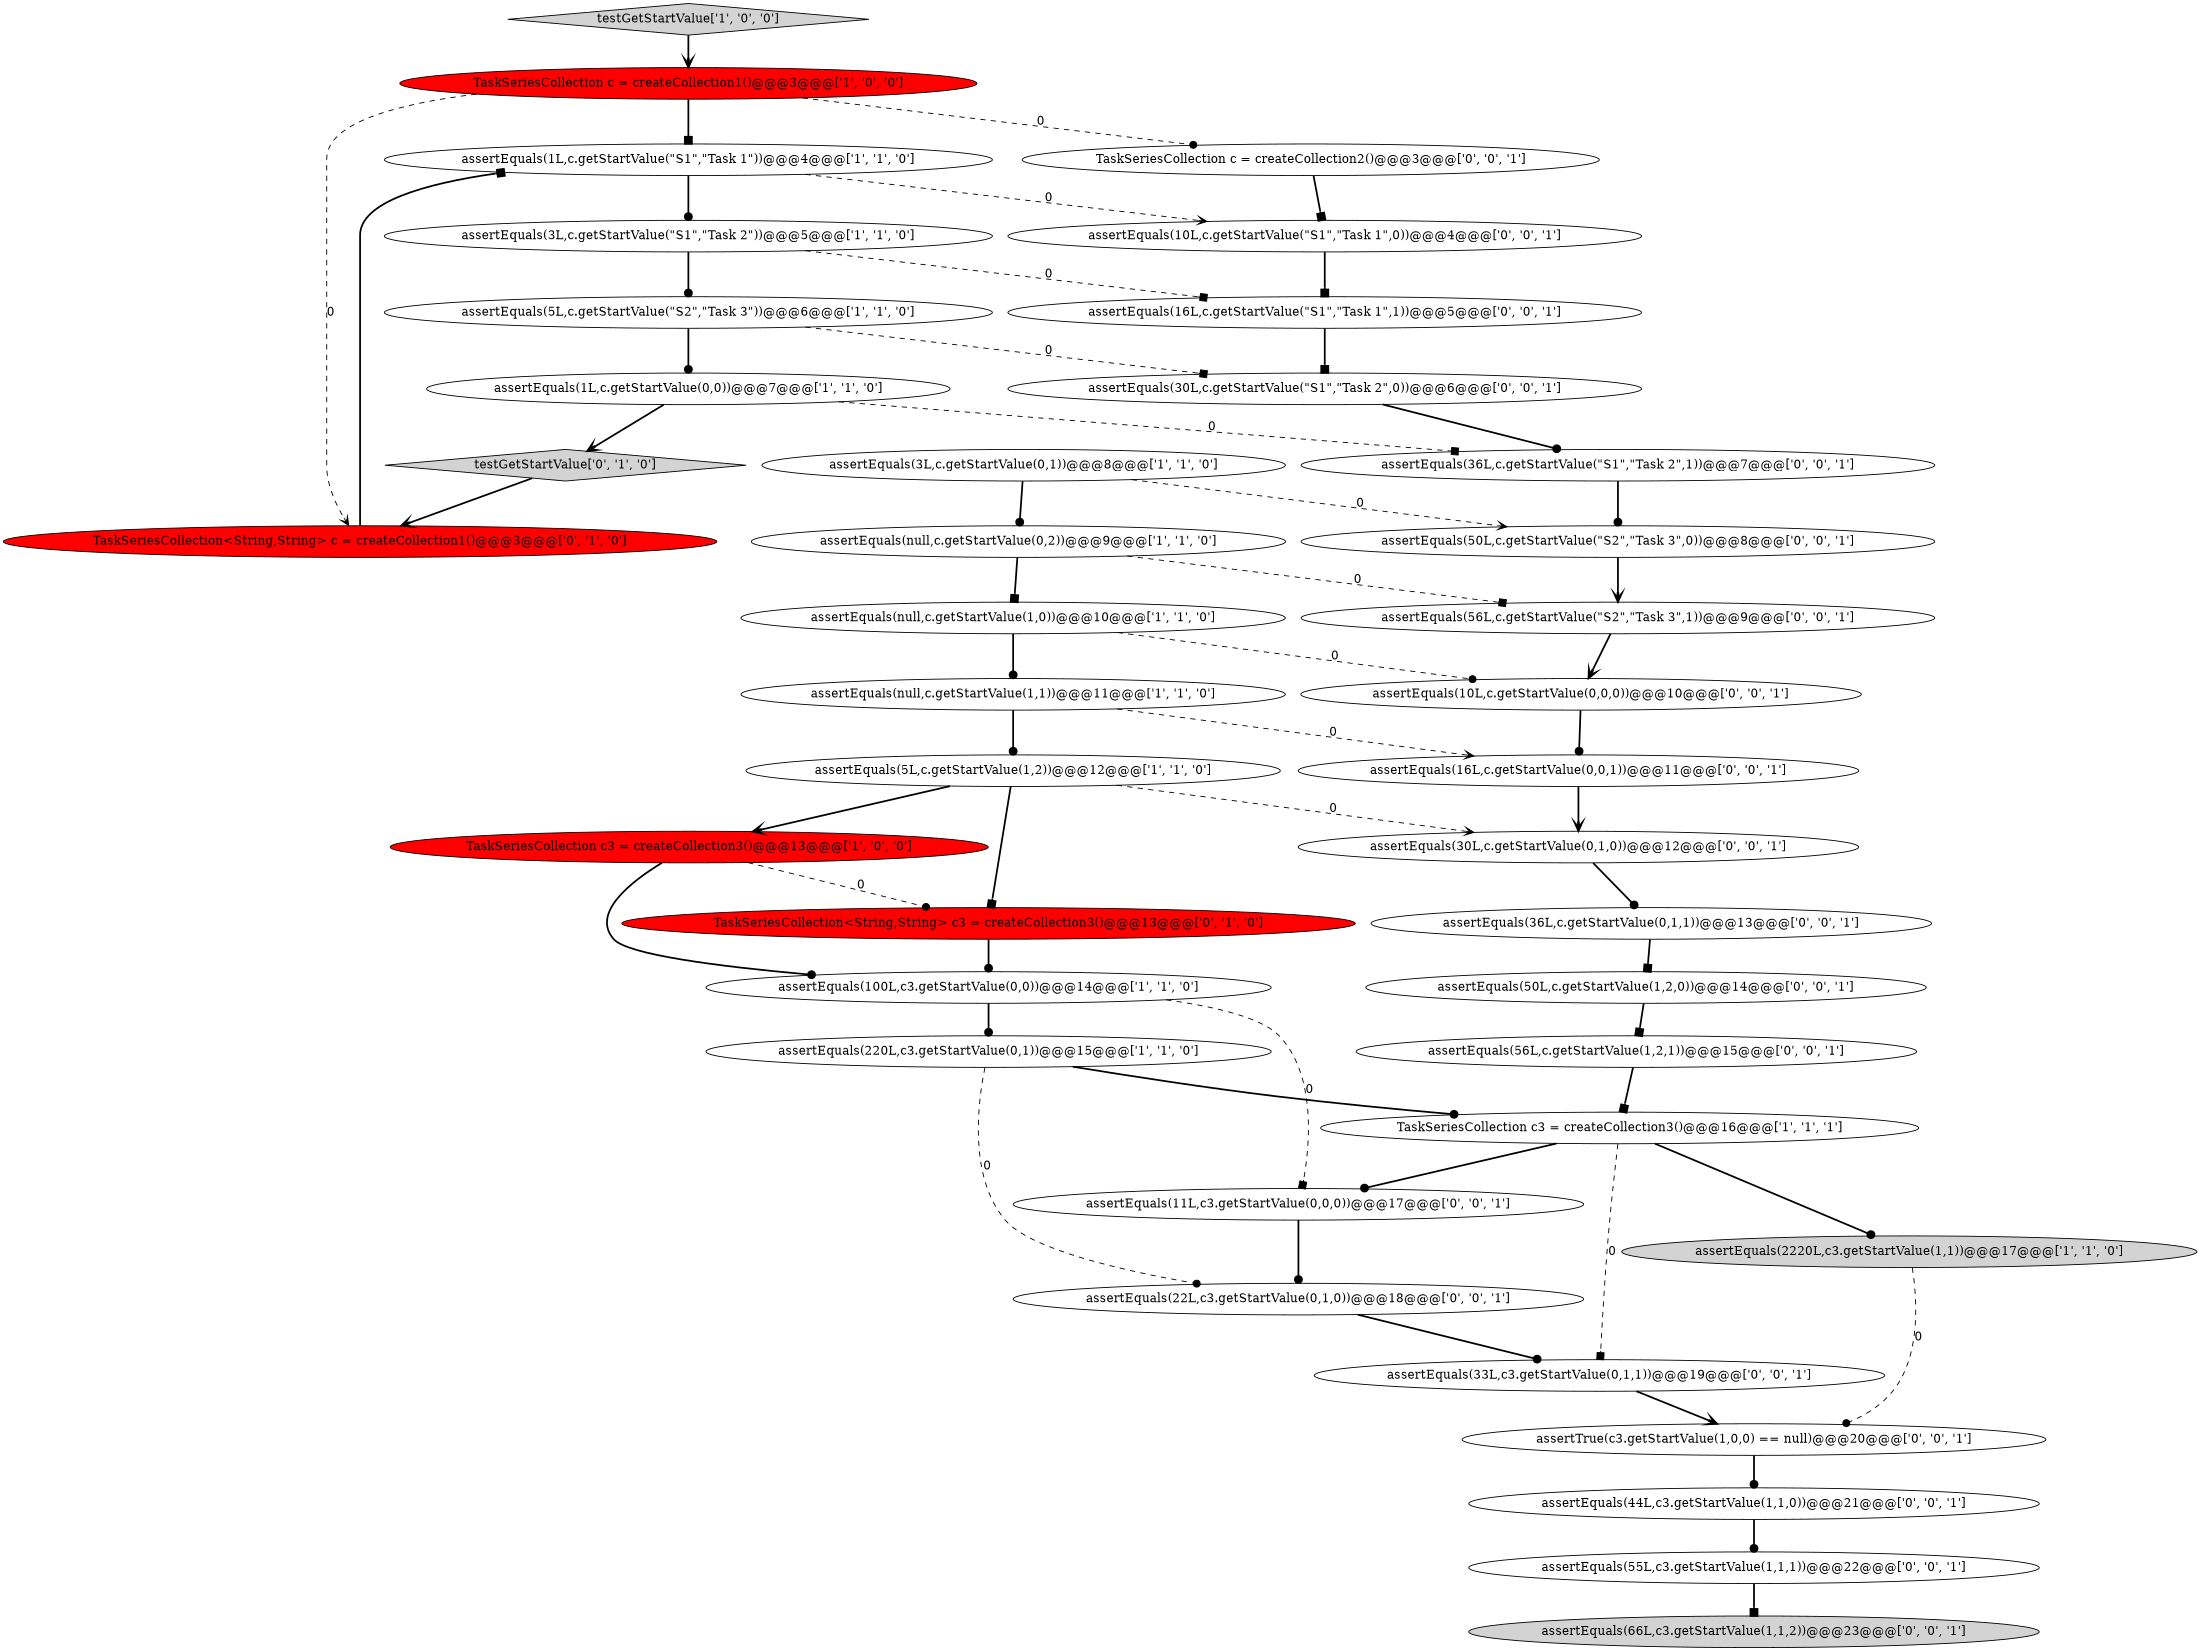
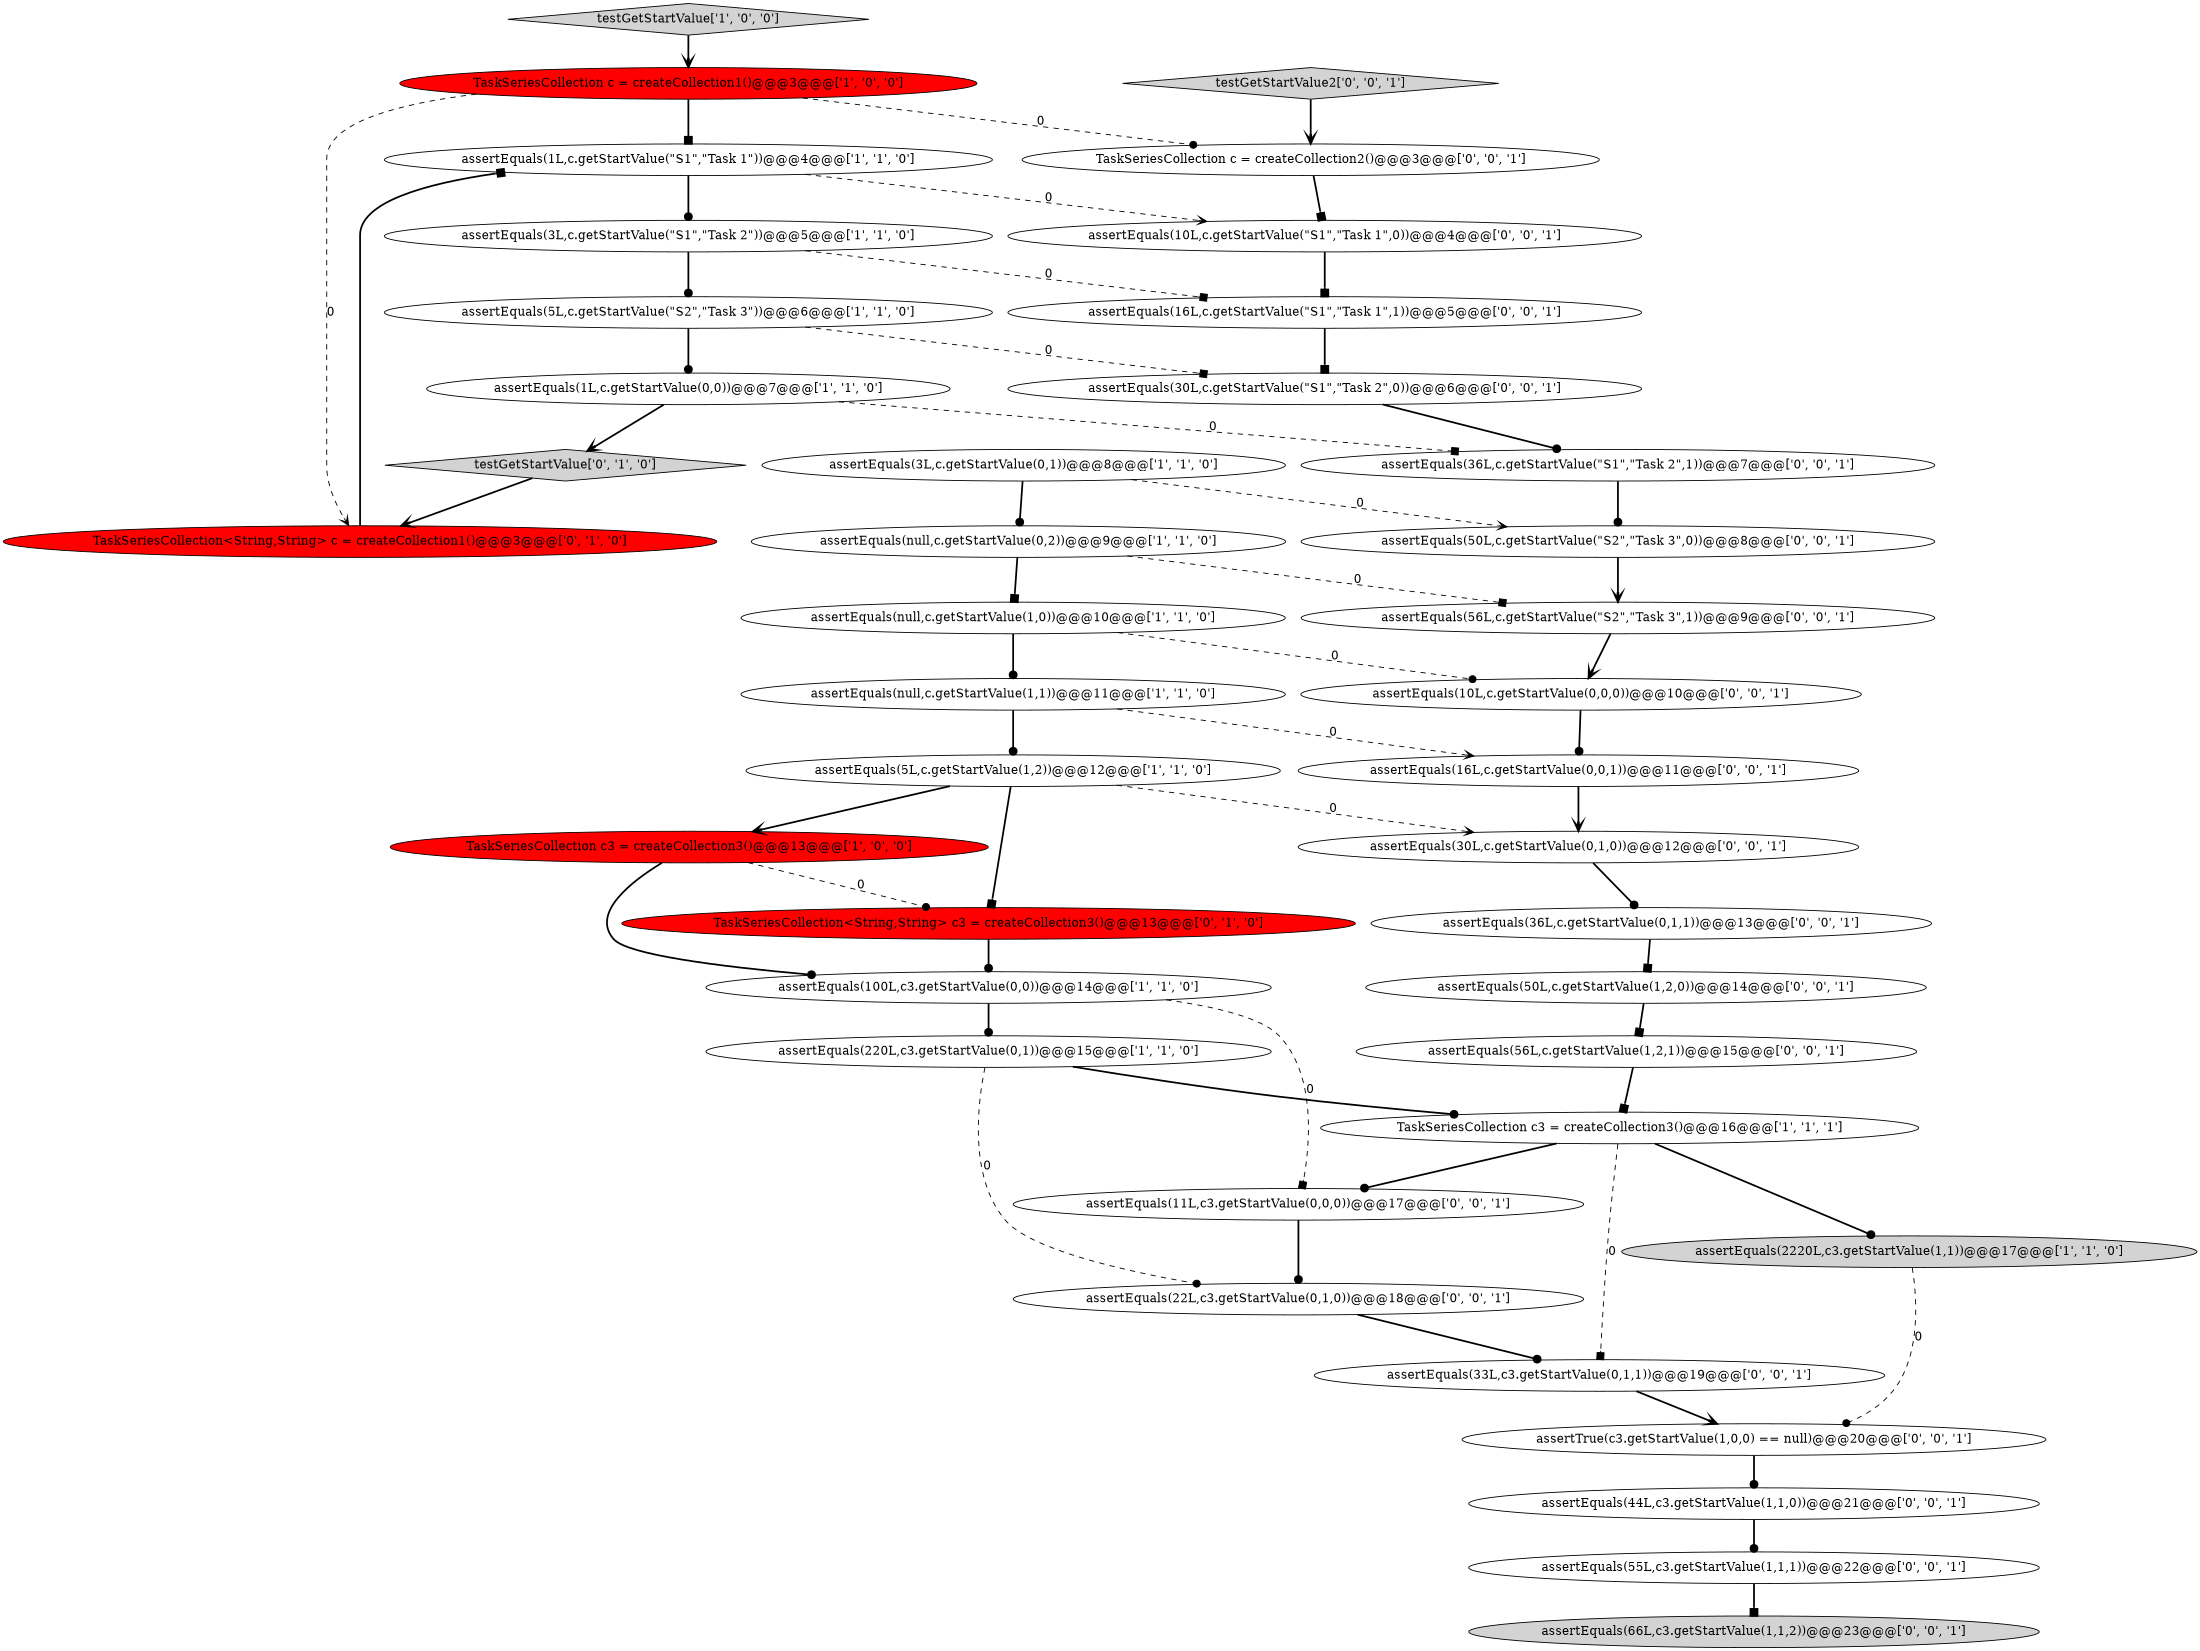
node "testGetStartValue2['0', '0', '1']": added
